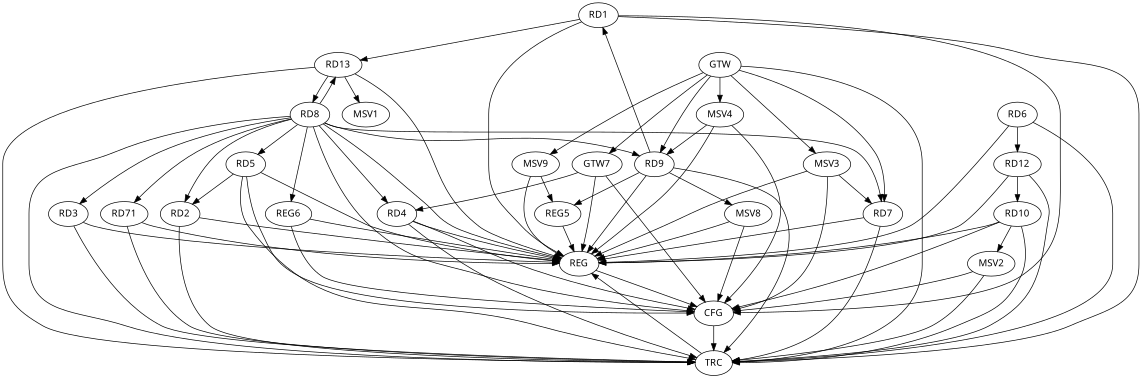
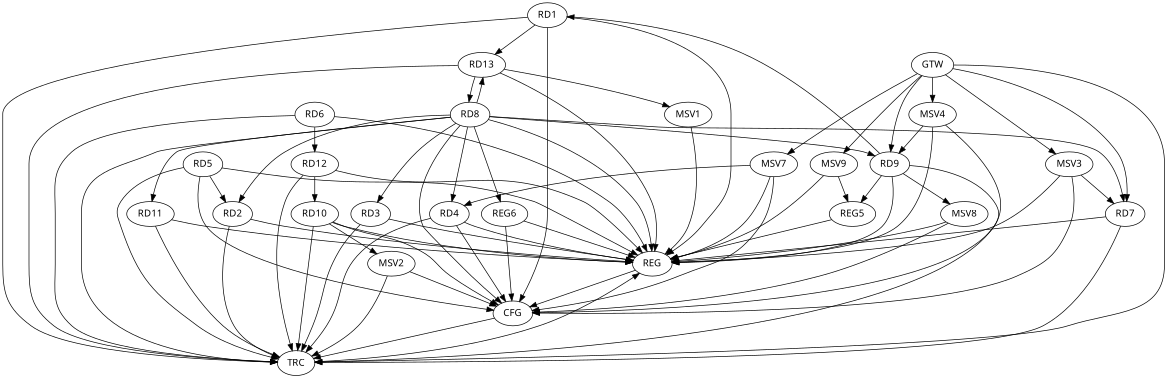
edge "RD8" -> "RD5": removed
node "GTW7": label "GTW7" -> "MSV7"
edge "MSV1" -> "REG": added
node "RD71": label "RD71" -> "RD11"
